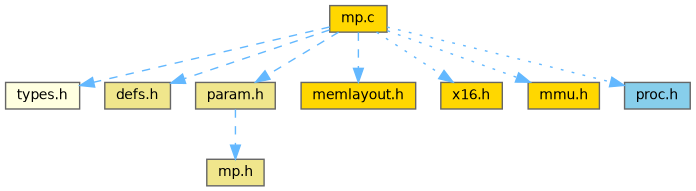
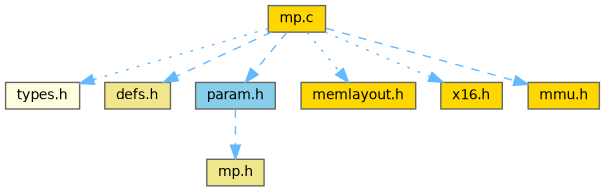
edge "mp.c" -> "memlayout.h": style dashed -> dotted
edge "mp.c" -> "mmu.h": style dotted -> dashed
edge "mp.c" -> "types.h": style dashed -> dotted
node "param.h": fillcolor khaki -> skyblue
node "proc.h": removed
